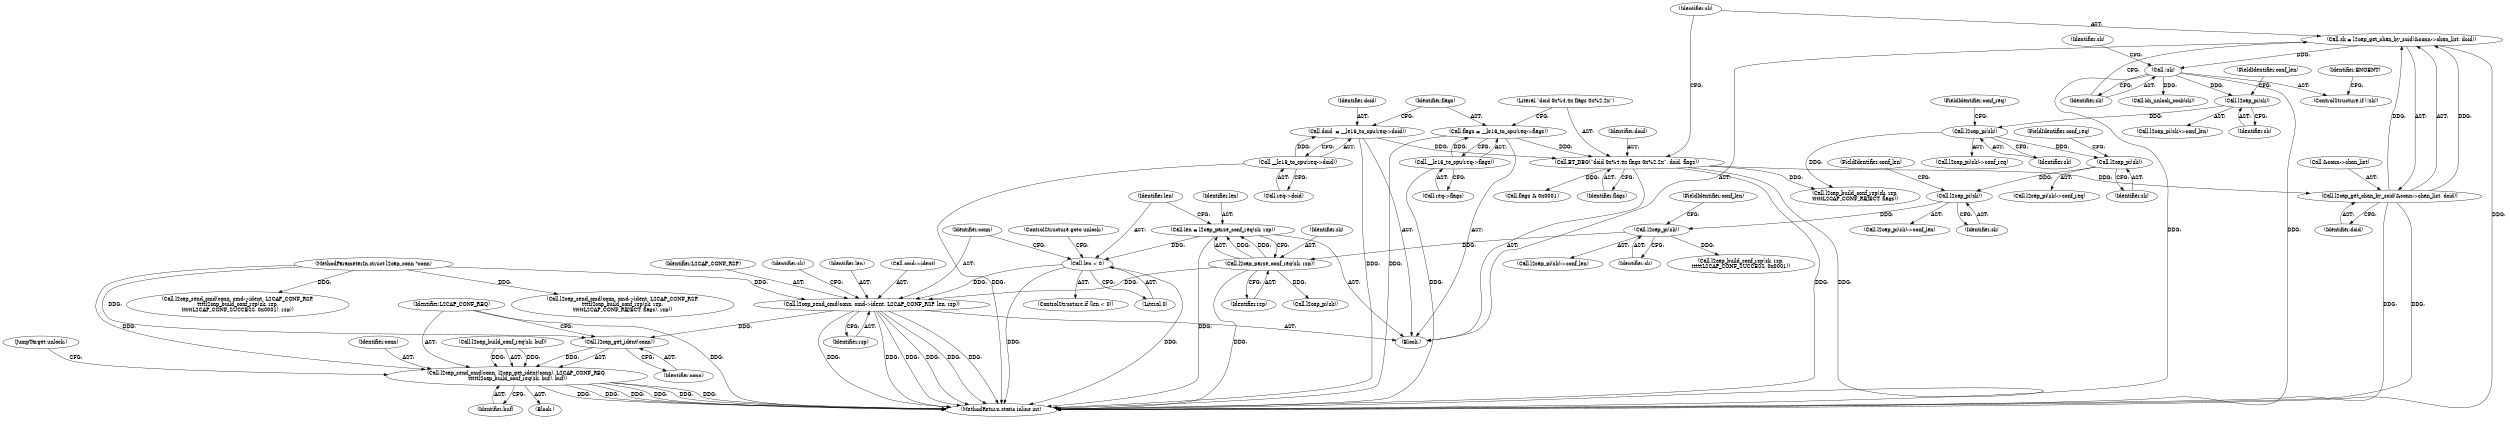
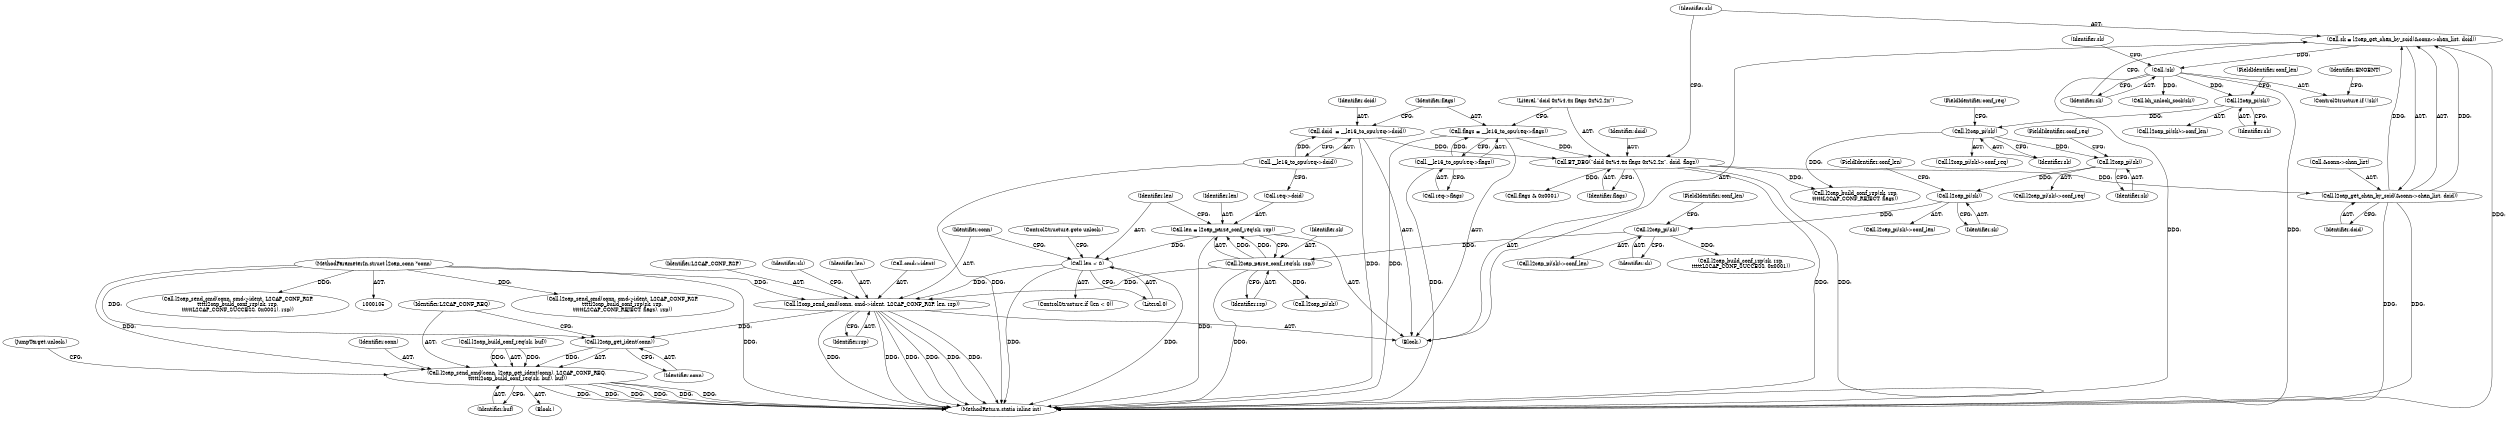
edge "(Call,req->dcid)" -> "(Call,__le16_to_cpu(req->dcid))": now "(Call,req->dcid)" -> "(Call,len = l2cap_parse_conf_req(sk, rsp))"
node "1000105": added
edge "(Identifier,L2CAP_CONF_REQ)" -> "(MethodReturn,static inline int)": now "(MethodParameterIn,struct l2cap_conn *conn)" -> "(MethodReturn,static inline int)"
